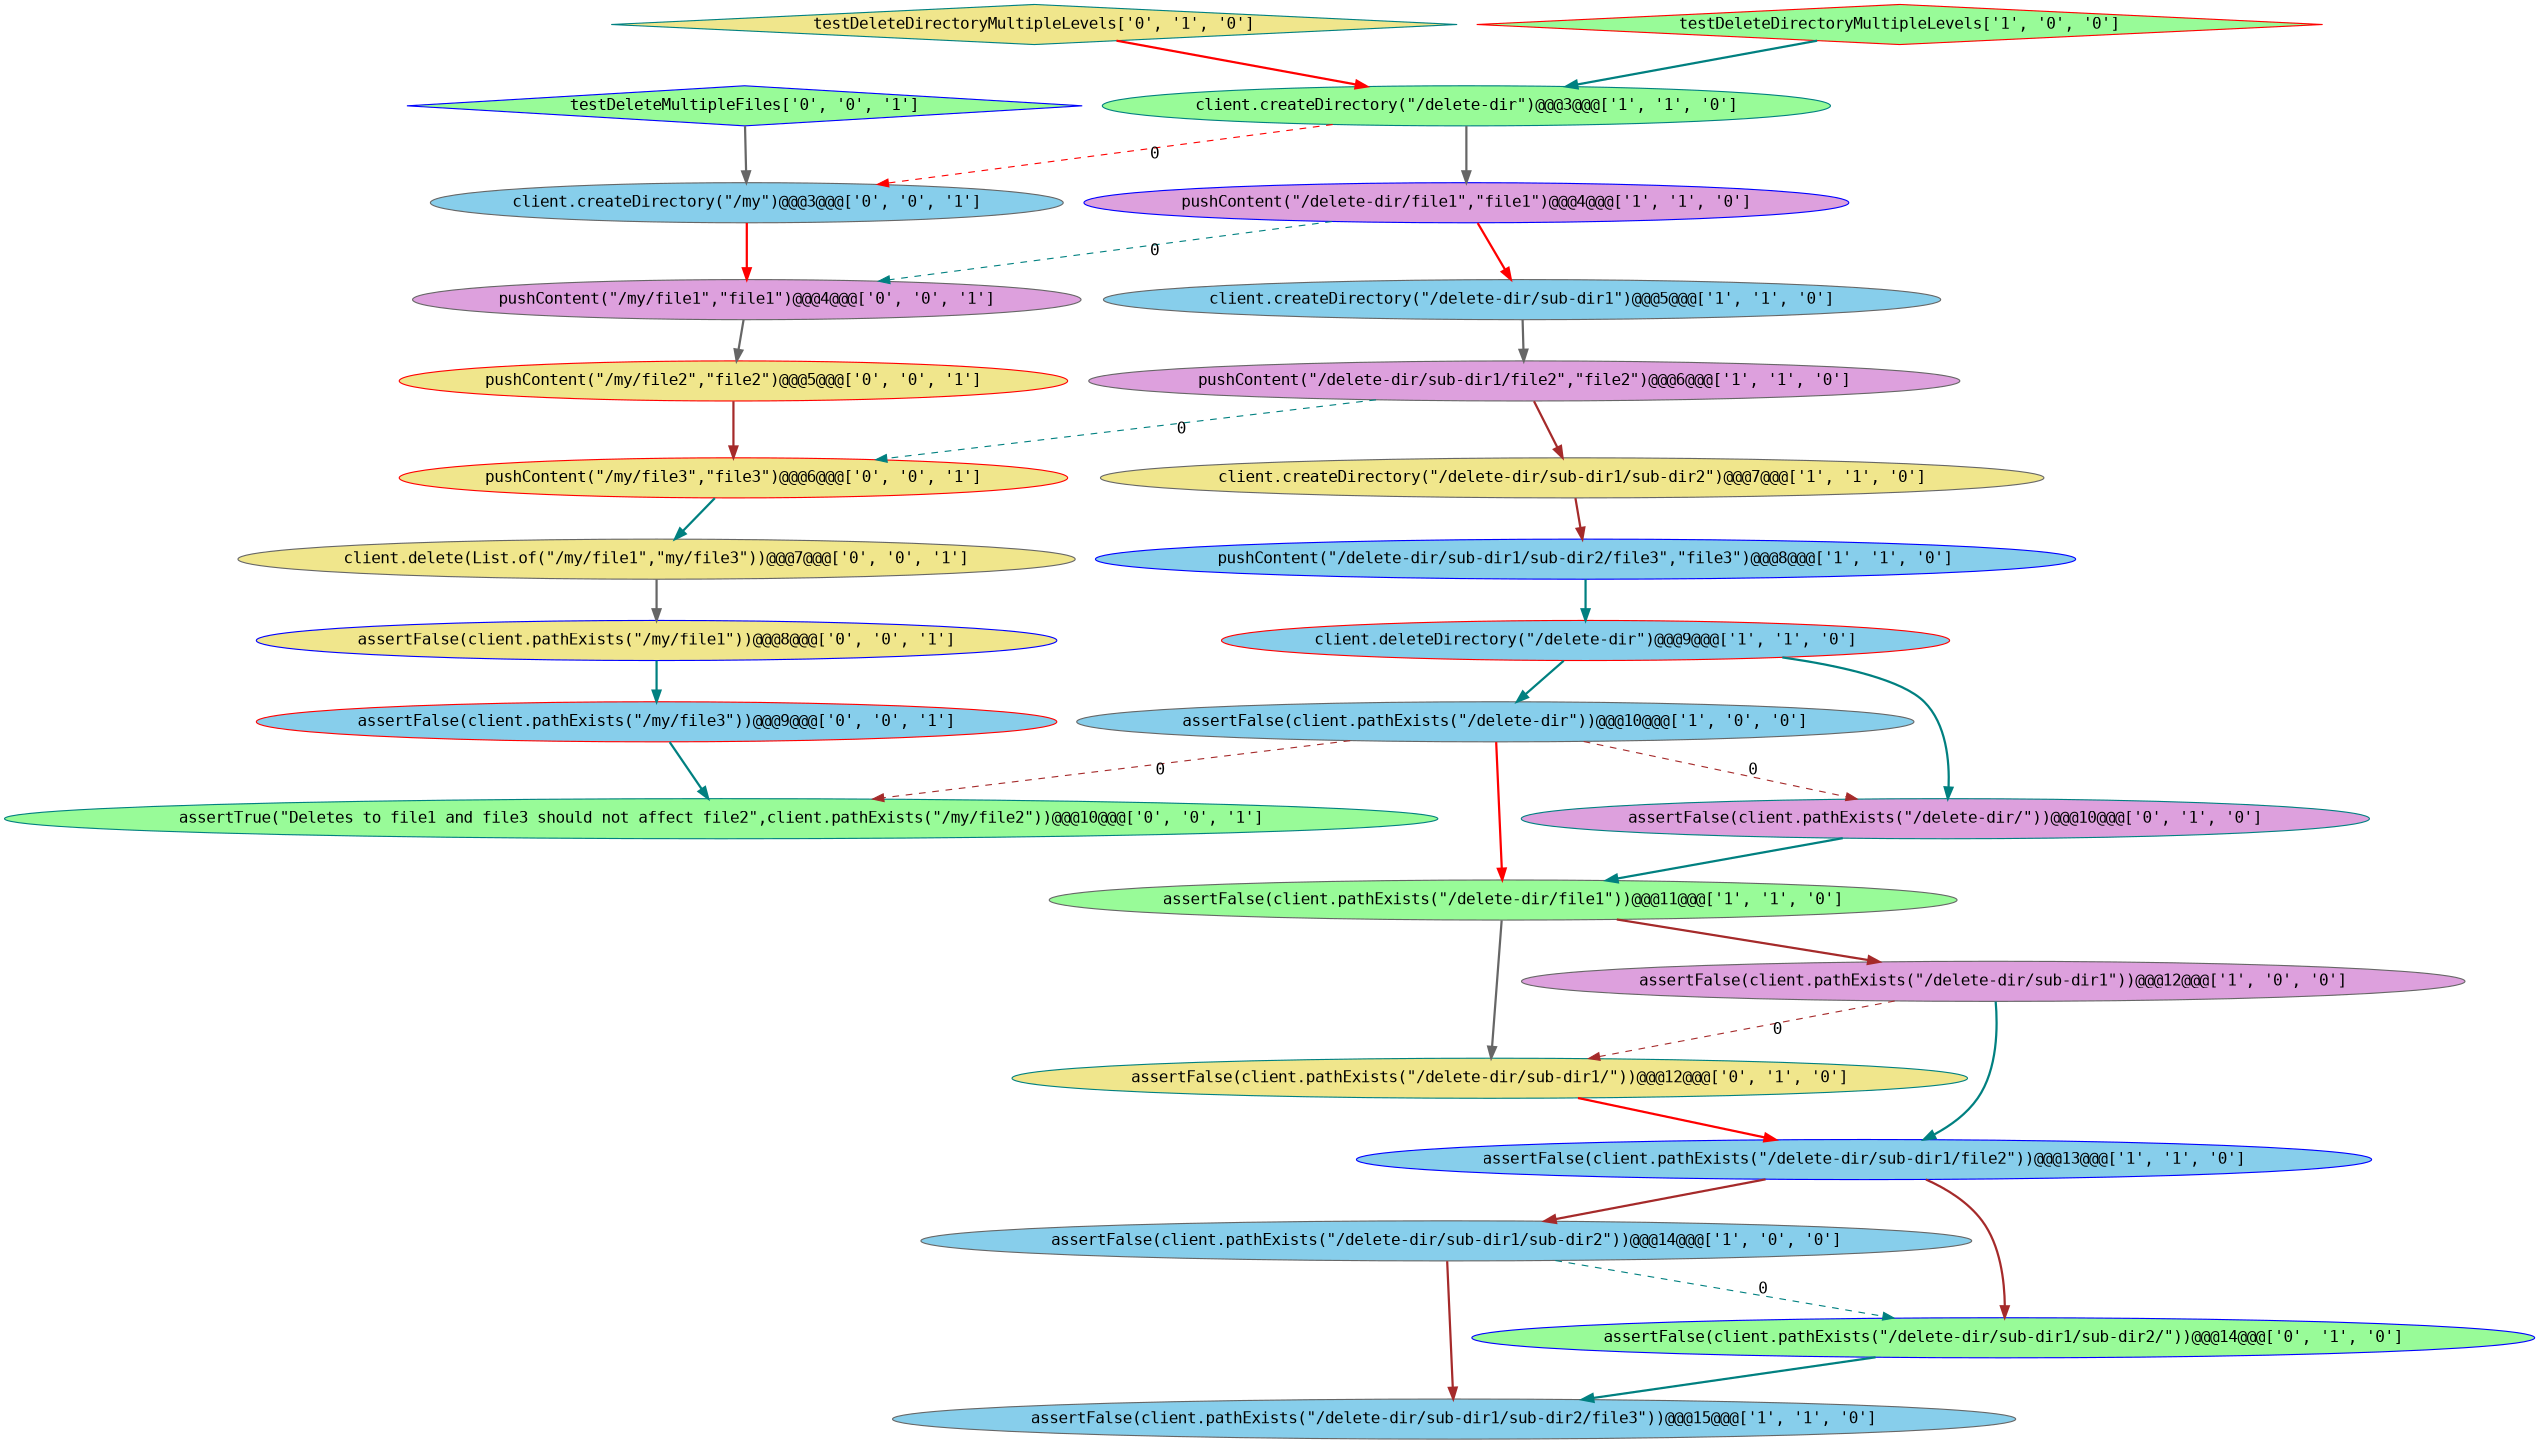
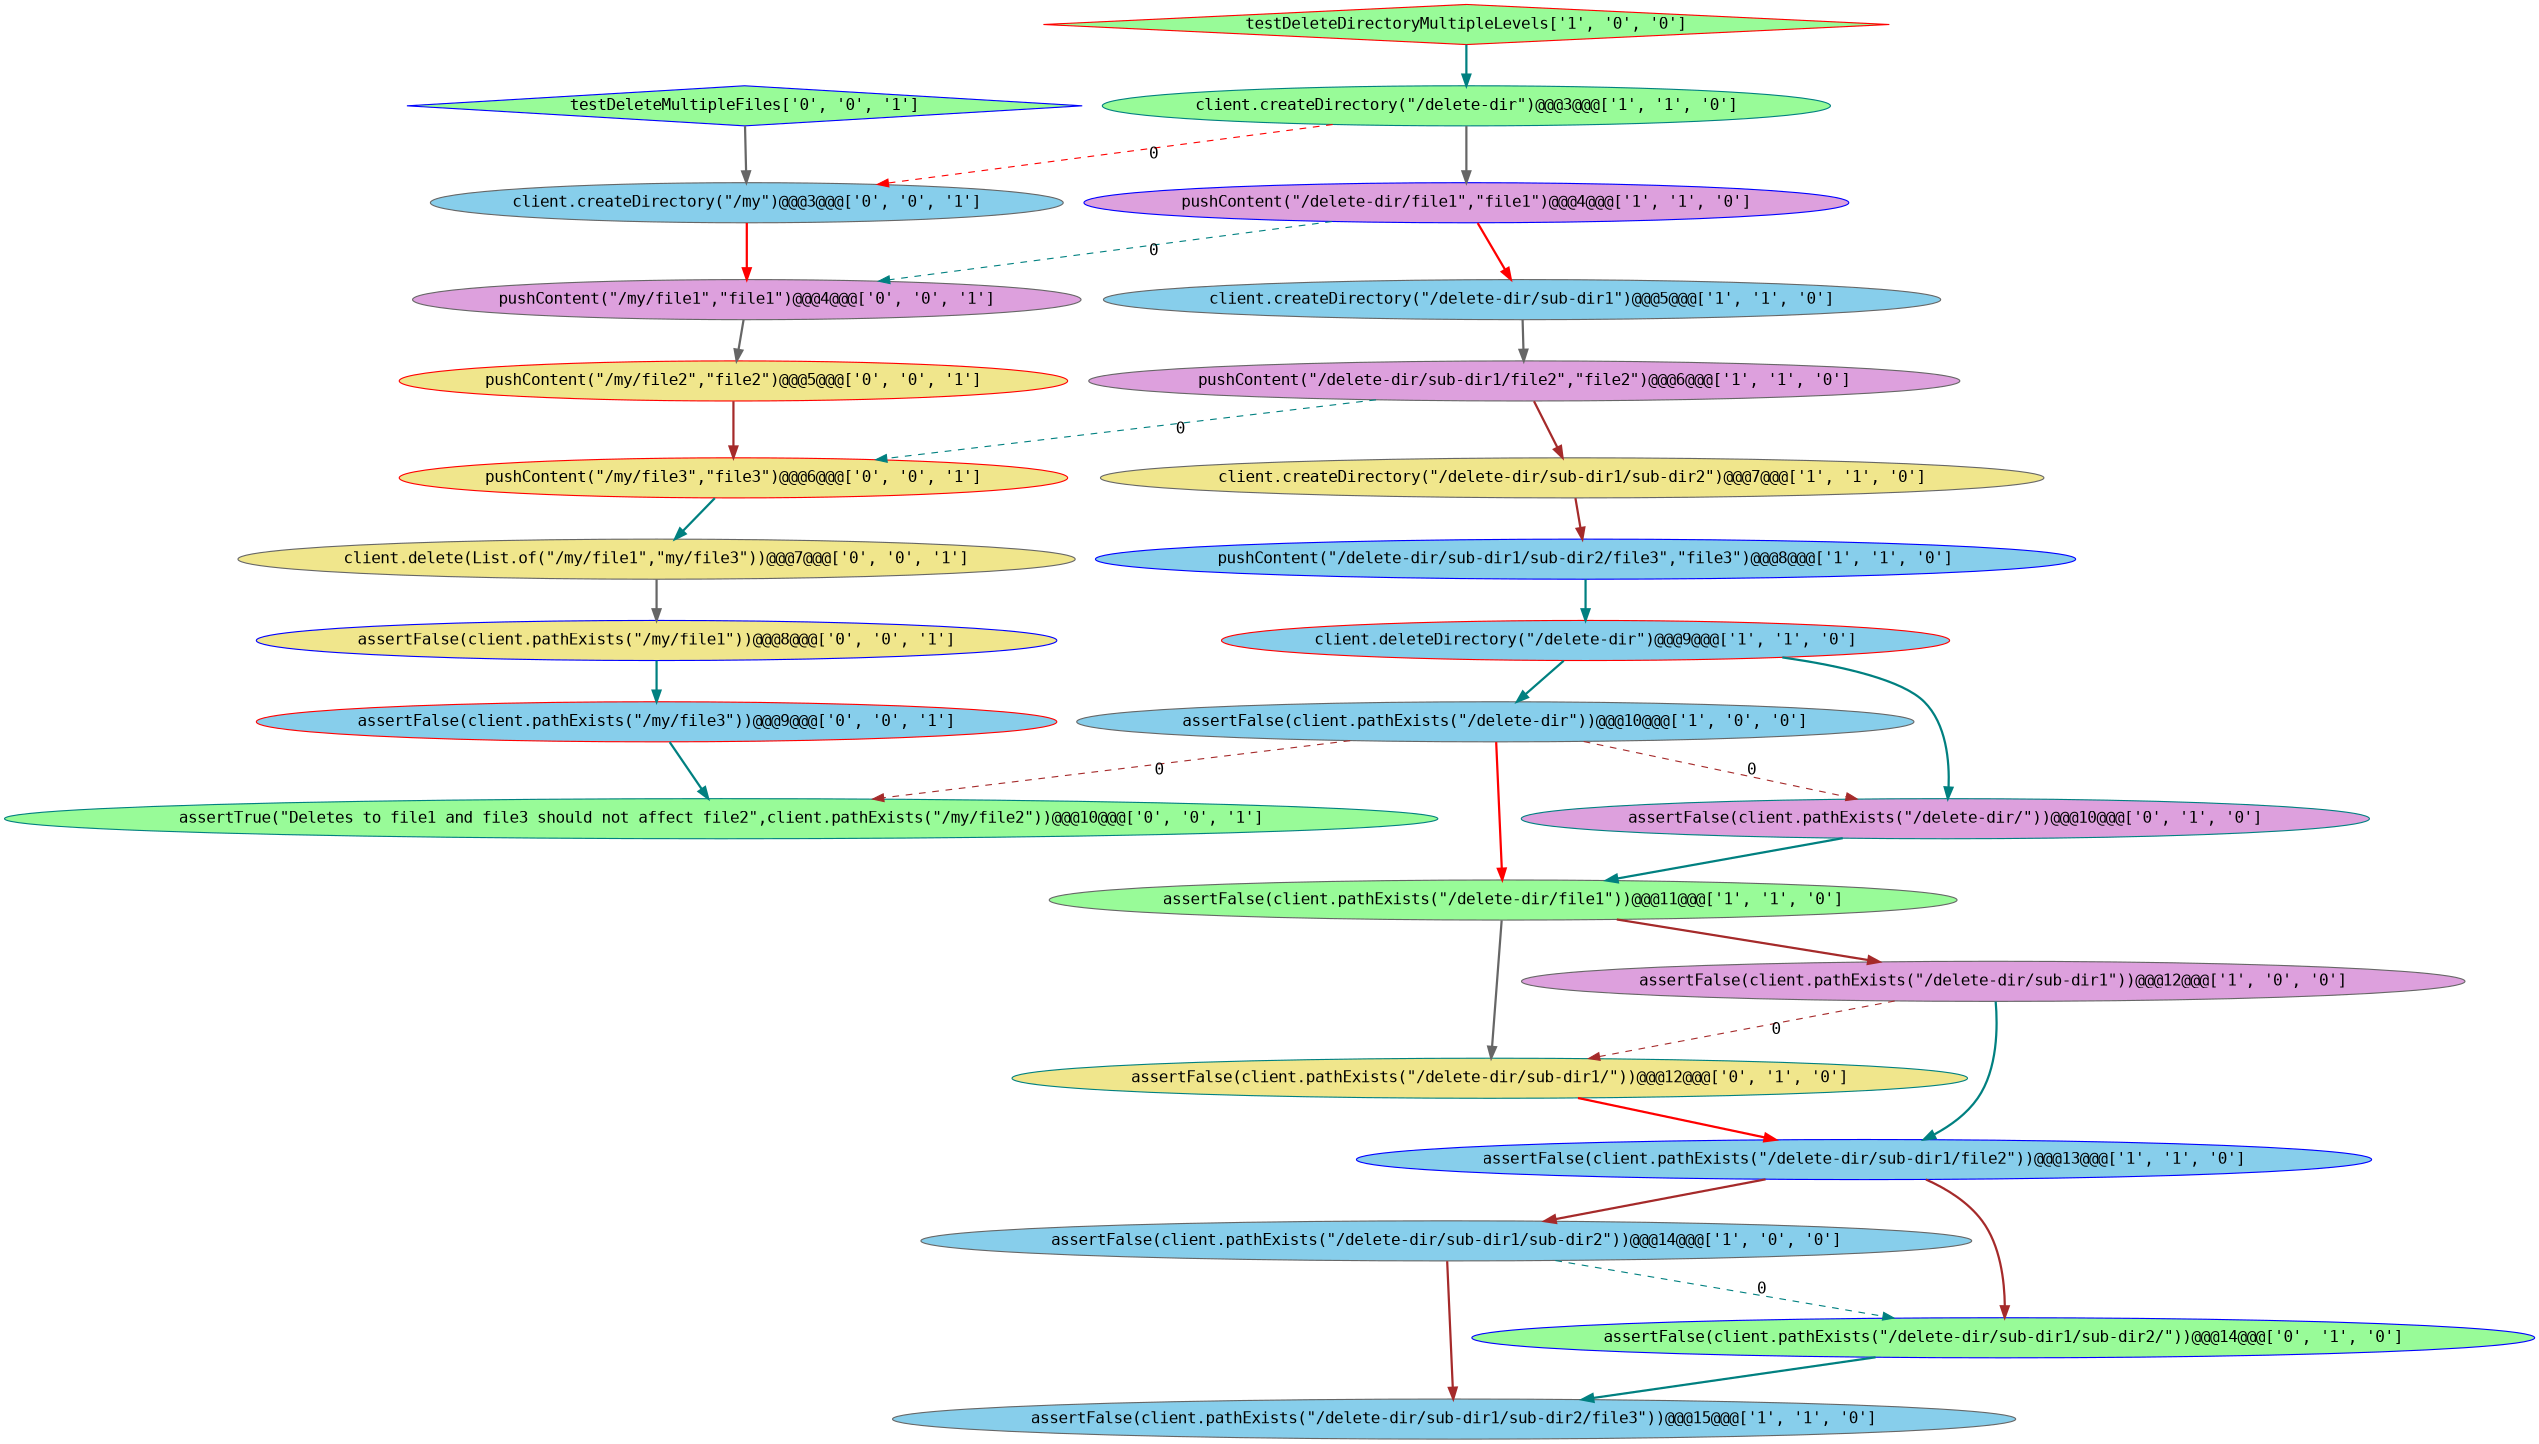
node "testDeleteDirectoryMultipleLevels['0', '1', '0']": removed
